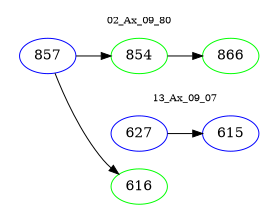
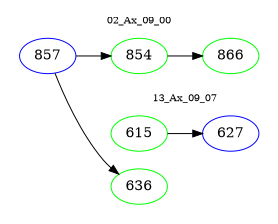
cluster "02_Ax_09_80": label "02_Ax_09_80" -> "02_Ax_09_00"
edge "627" -> "615": reversed
node "615": color blue -> green
node "616": label "616" -> "636"
